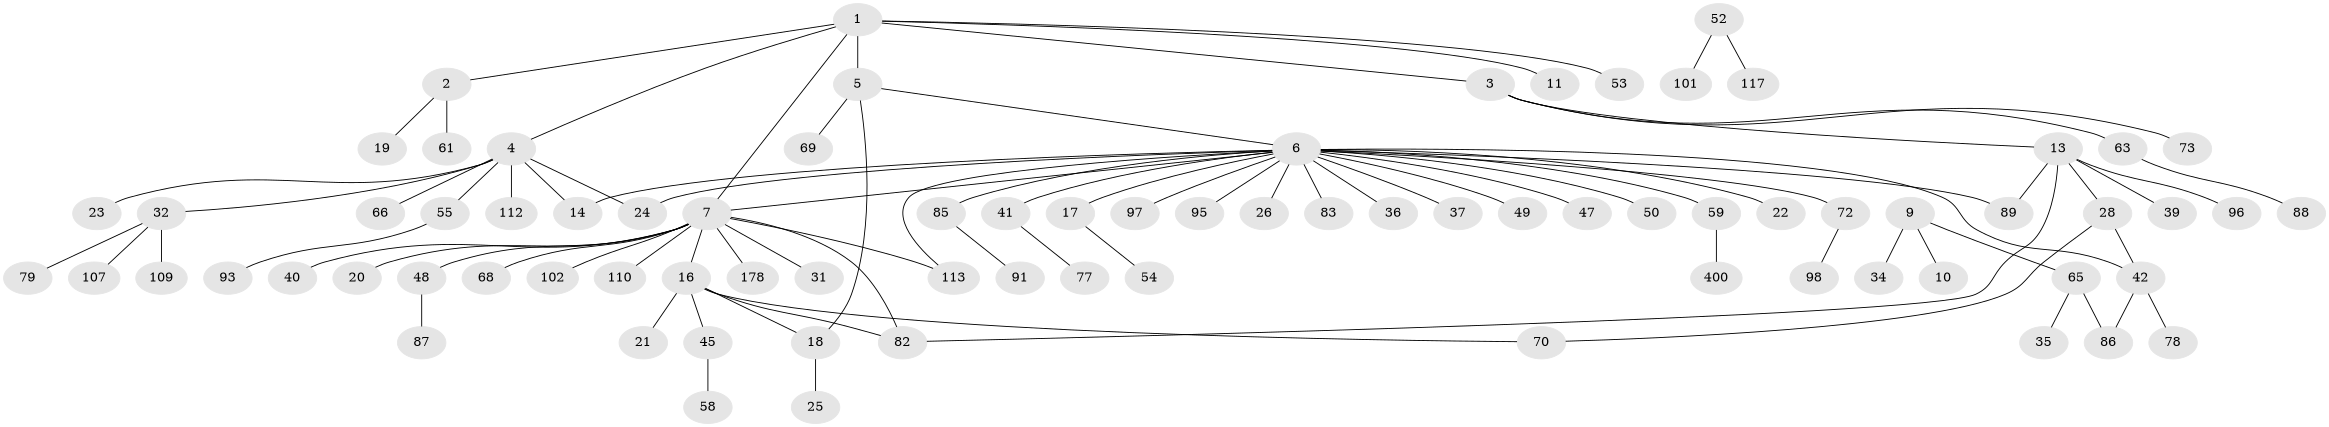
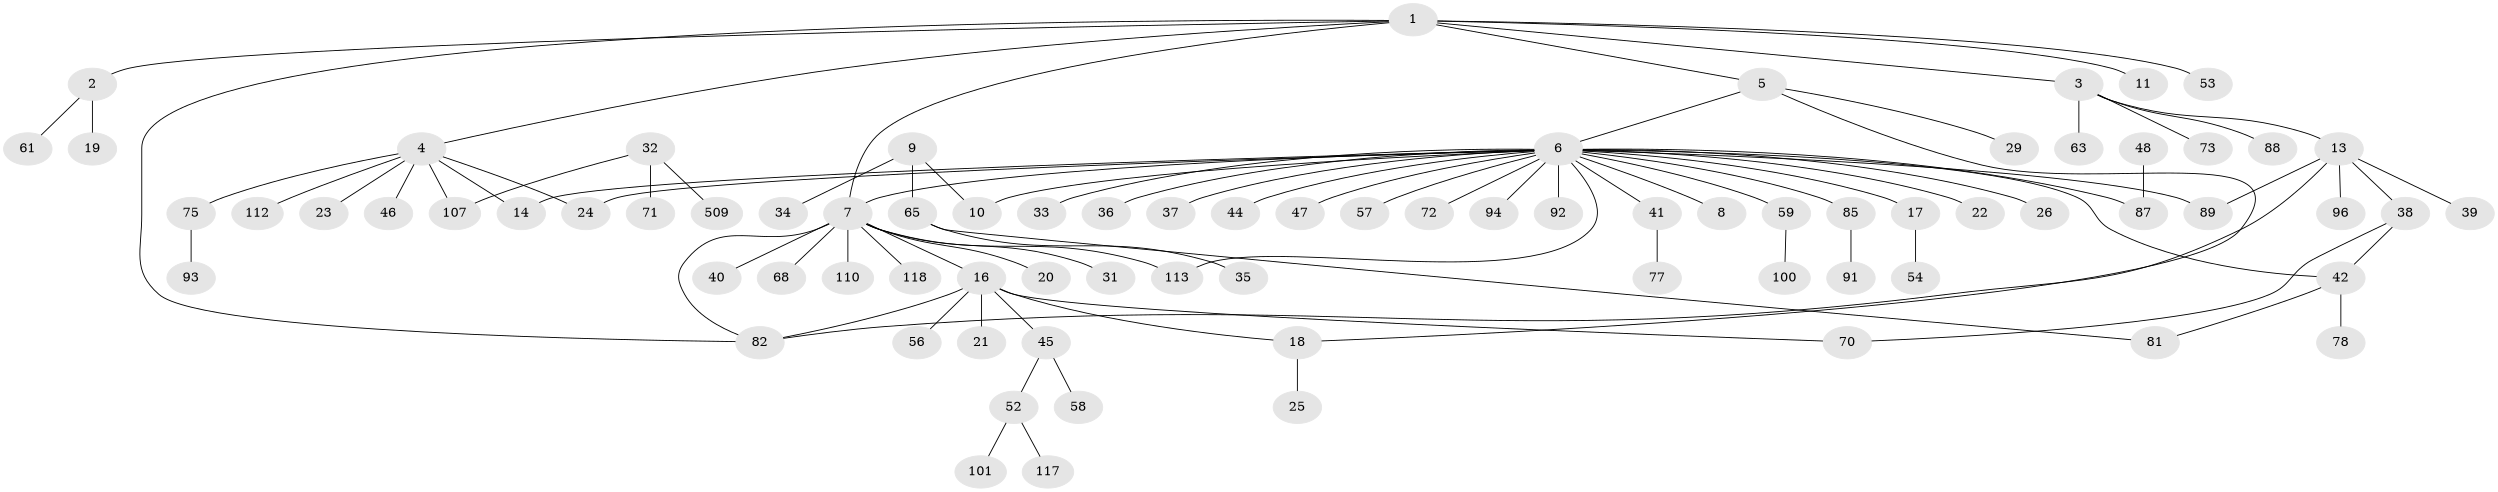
edge "1" -- "82": added
node "69": label "69" -> "29"
edge "6" -- "87": added
edge "6" -- "10": added
edge "63" -- "88": now "3" -- "88"
edge "4" -- "32": now "4" -- "107"
node "66": label "66" -> "46"
node "55": label "55" -> "75"
node "97": label "97" -> "94"
node "95": label "95" -> "92"
node "83": label "83" -> "33"
node "49": label "49" -> "44"
node "50": label "50" -> "57"
node "8": added
node "28": label "28" -> "38"
edge "7" -- "48": removed
node "79": label "79" -> "71"
node "109": label "109" -> "509"
node "102": removed
node "178": label "178" -> "118"
node "400": label "400" -> "100"
node "98": removed
node "56": added
node "86": label "86" -> "81"
edge "45" -- "52": added
